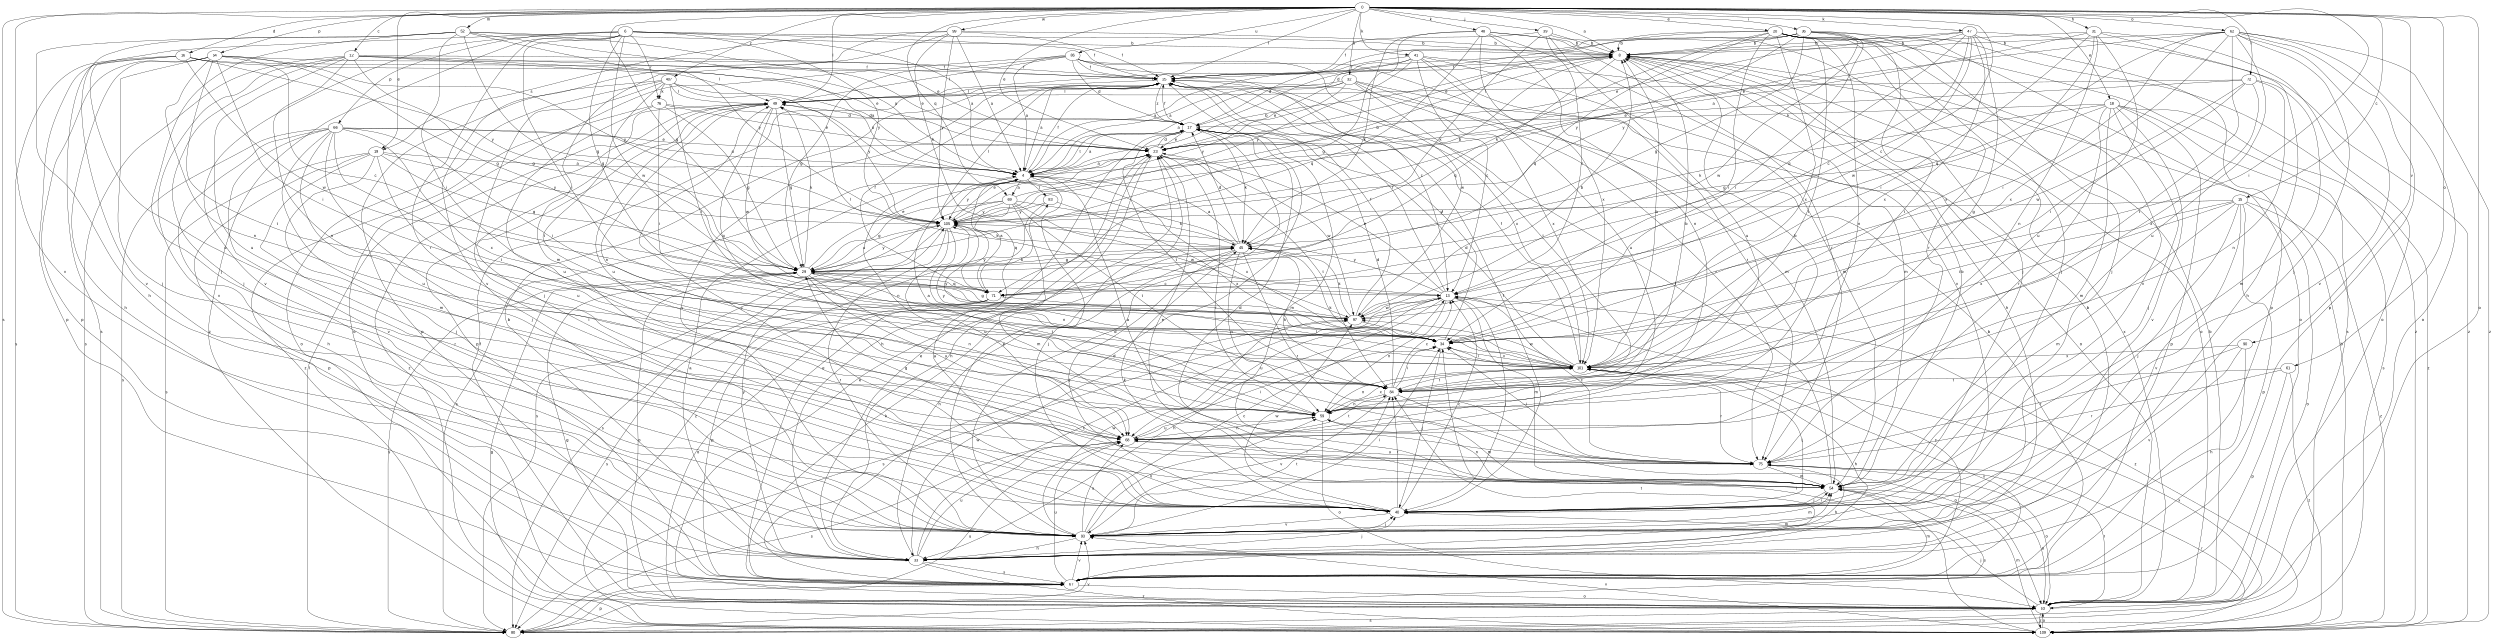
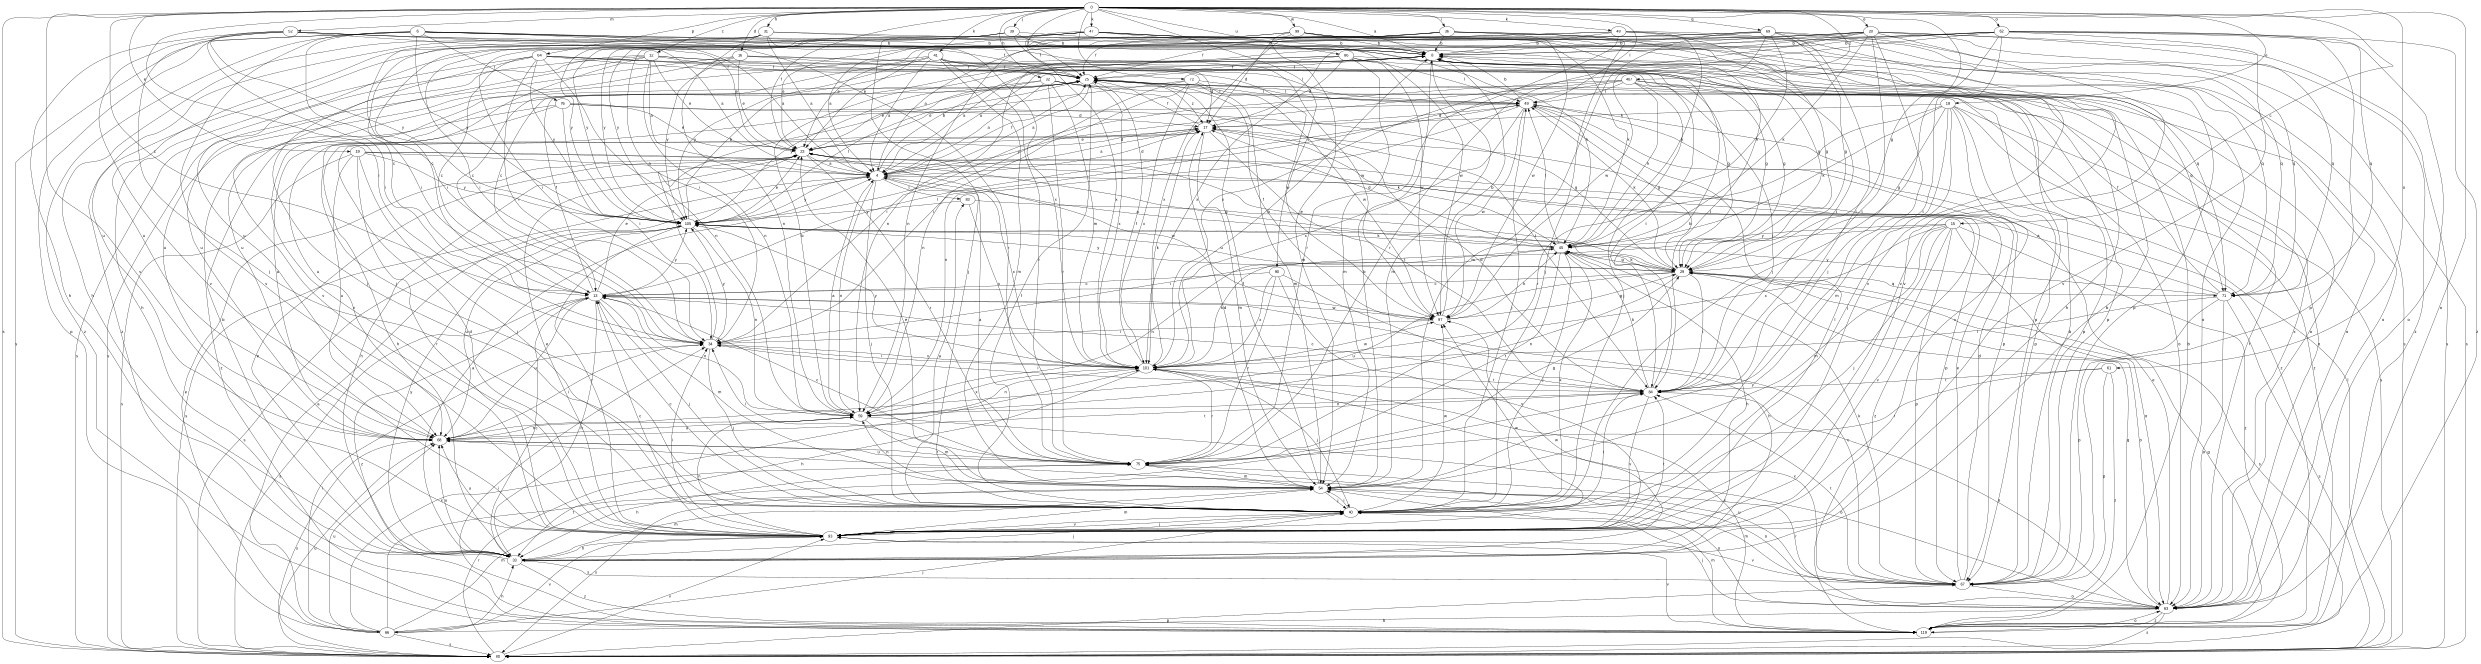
edge "99" -> "19": now "99" -> "80"
edge "0" -> "23": label "e" -> "f"
edge "407" -> "76": now "407" -> "45"
edge "4" -> "17": label "t" -> "d"
edge "4" -> "69": reversed
edge "15" -> "105": now "15" -> "45"
edge "47" -> "84": label "g" -> "t"
edge "32" -> "101": label "x" -> "m"
edge "36" -> "29": removed, label "g"
edge "63" -> "8": now "63" -> "66"
edge "23" -> "84": removed, label "t"
edge "101" -> "17": label "d" -> "k"
edge "90" -> "13": added, label "c"
node "109": label "109" -> "119"
